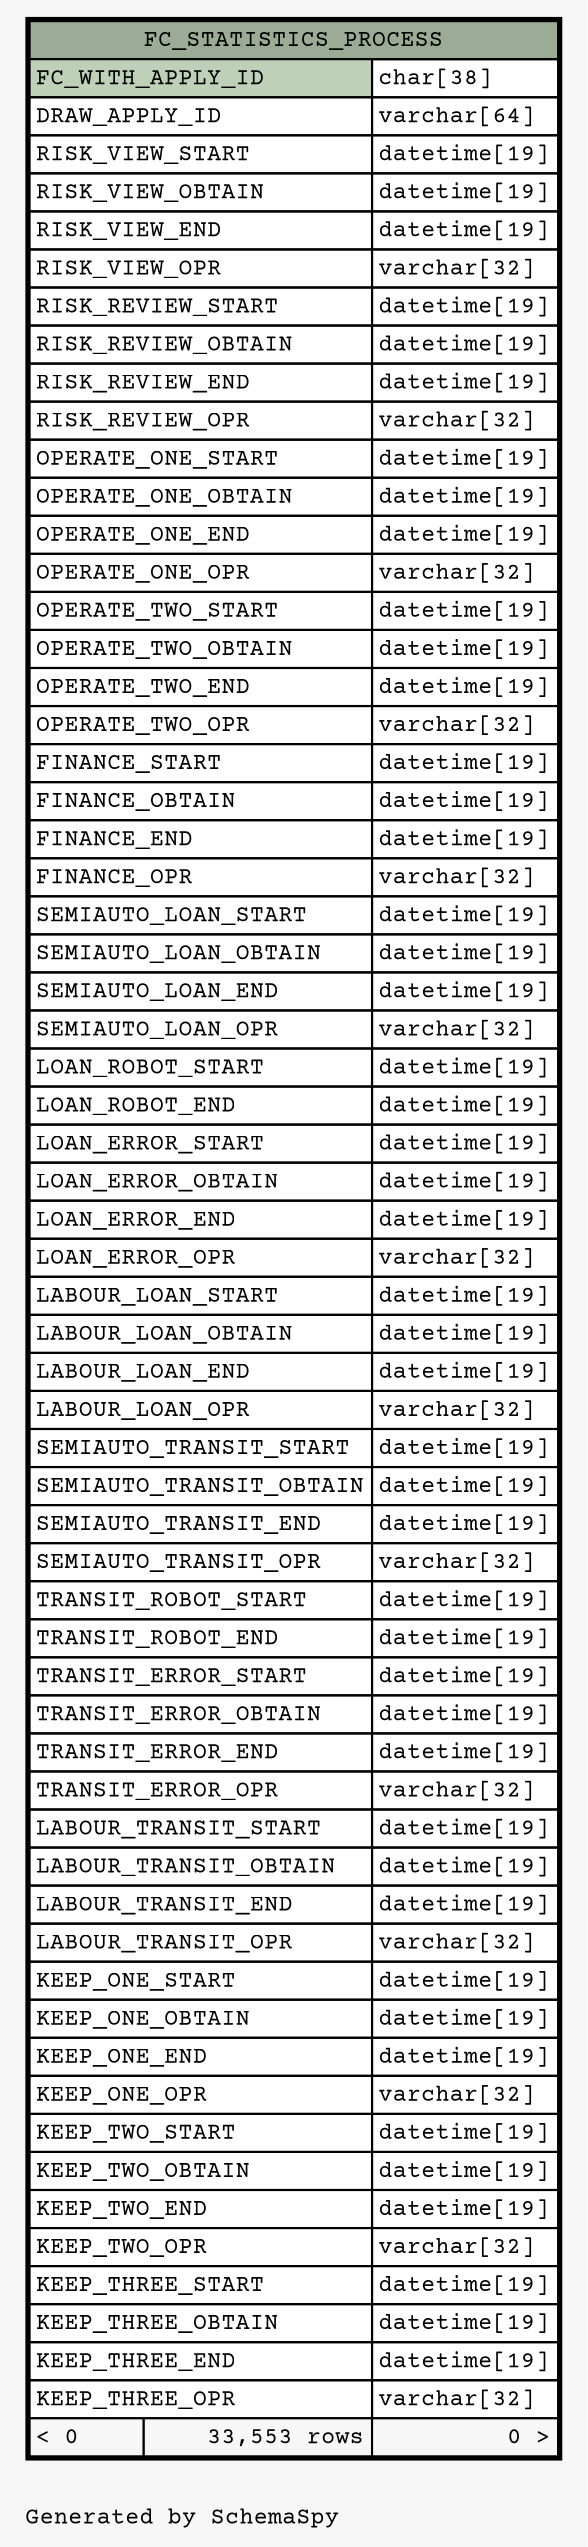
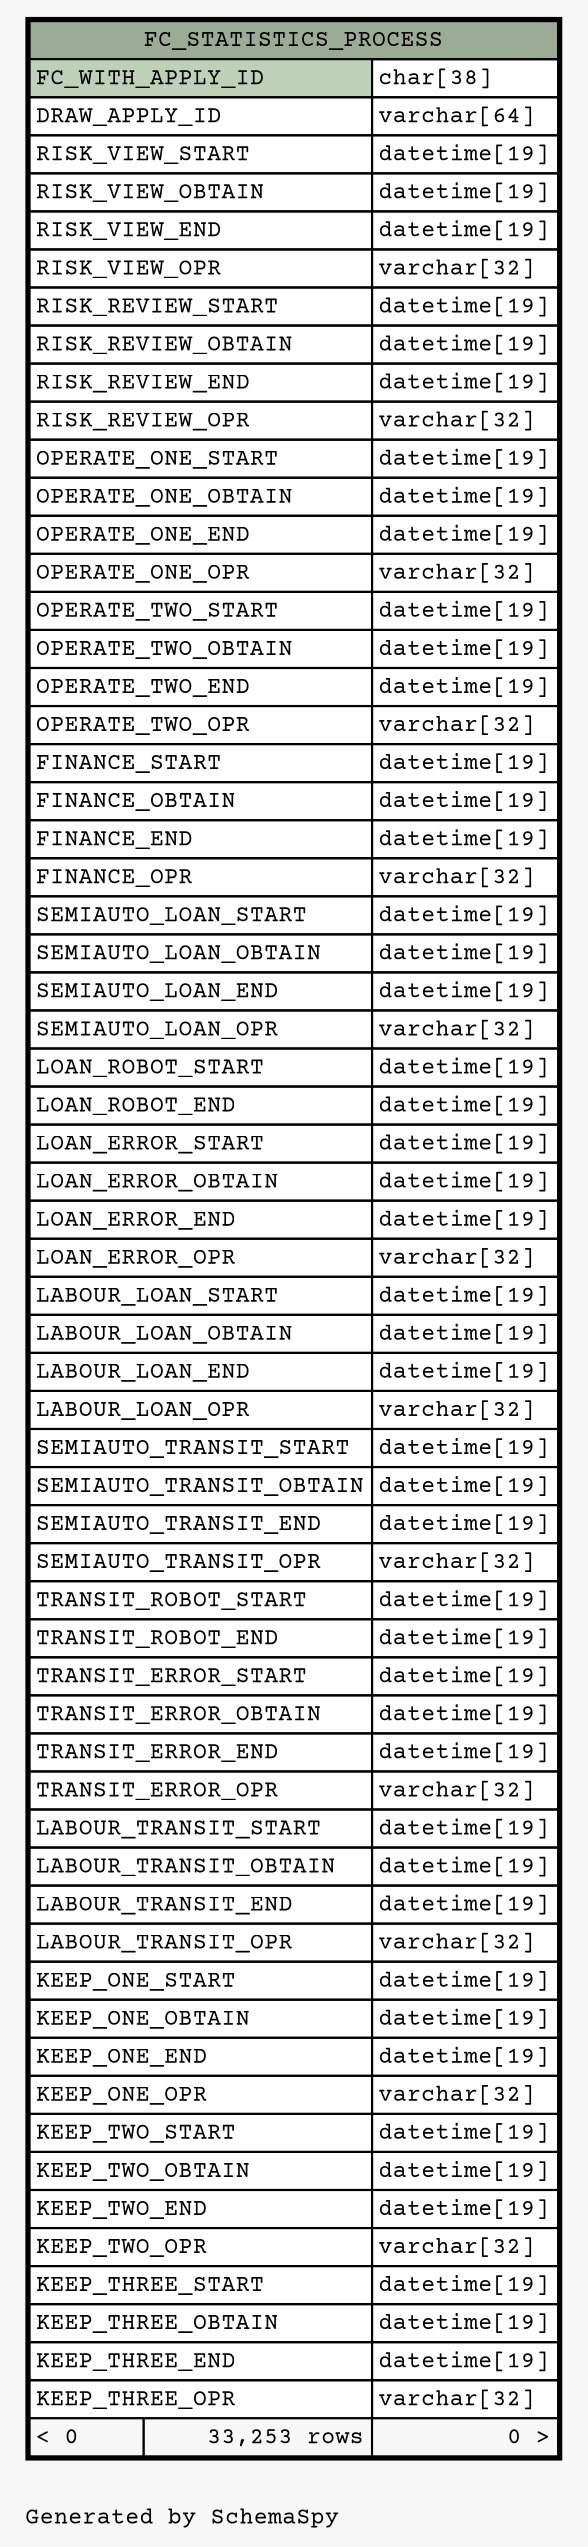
node "FC_STATISTICS_PROCESS": text "33,553 rows" -> "33,253 rows"
